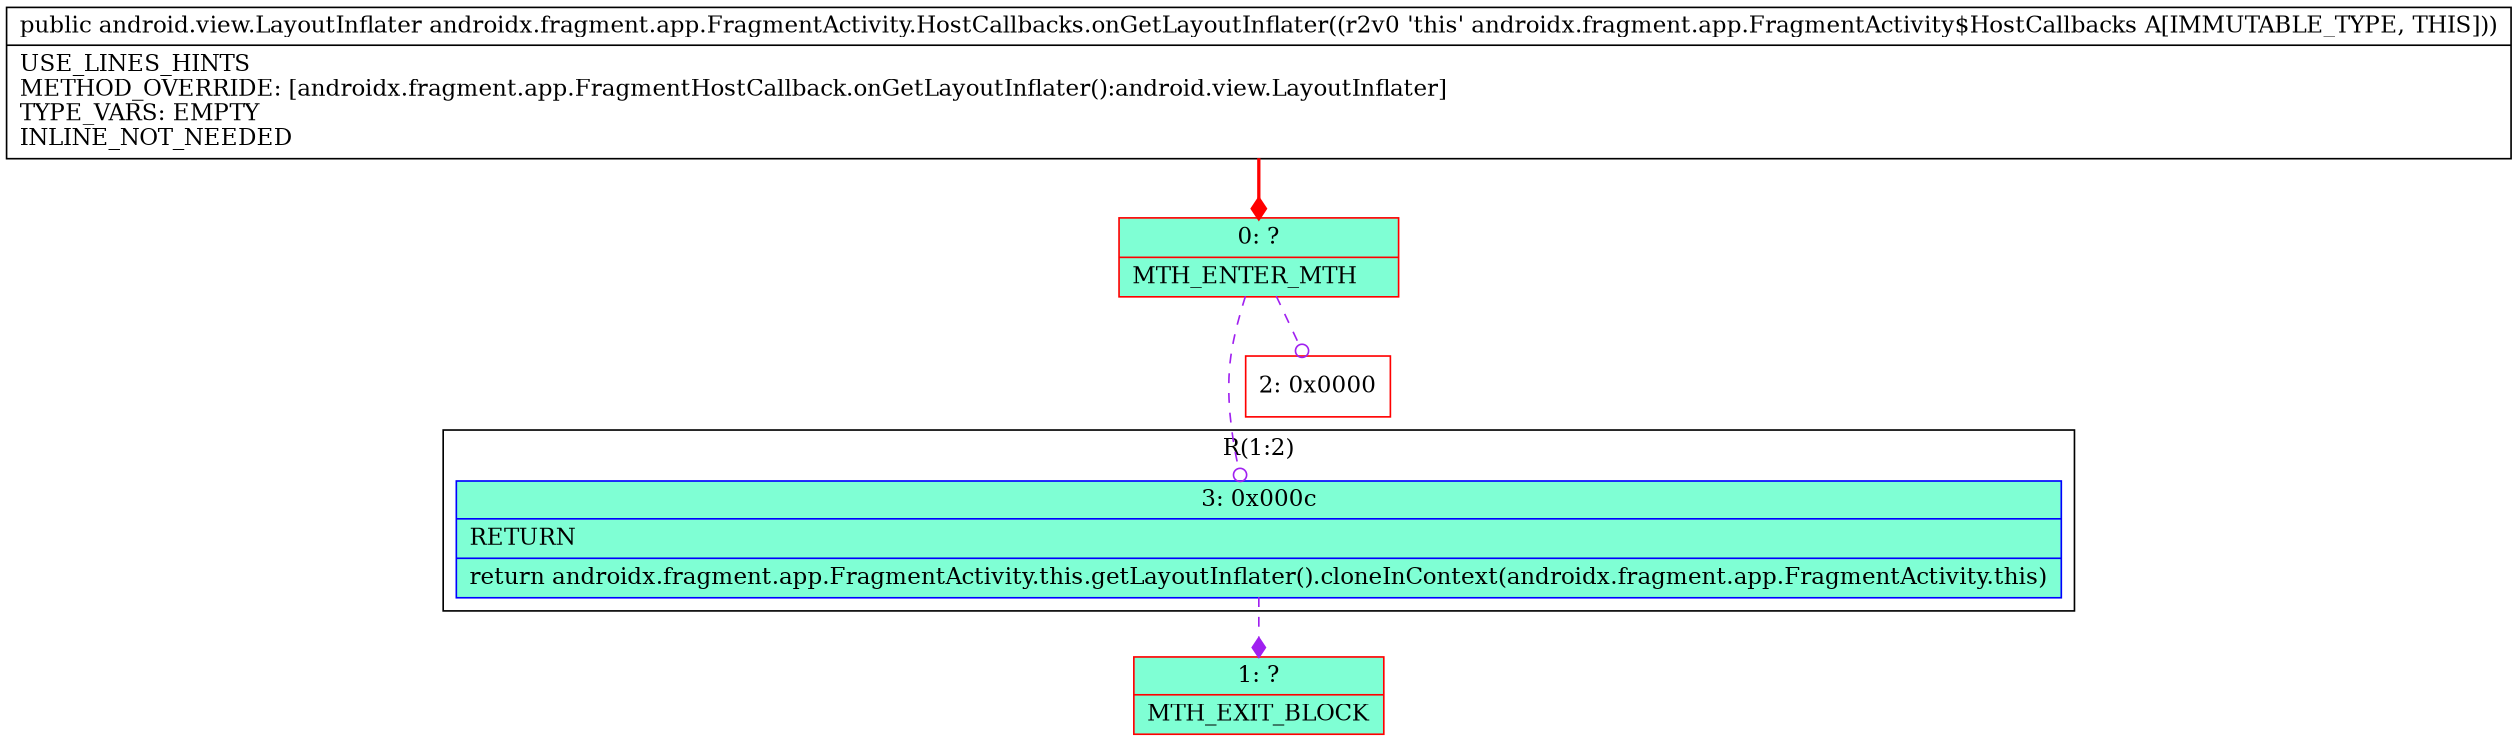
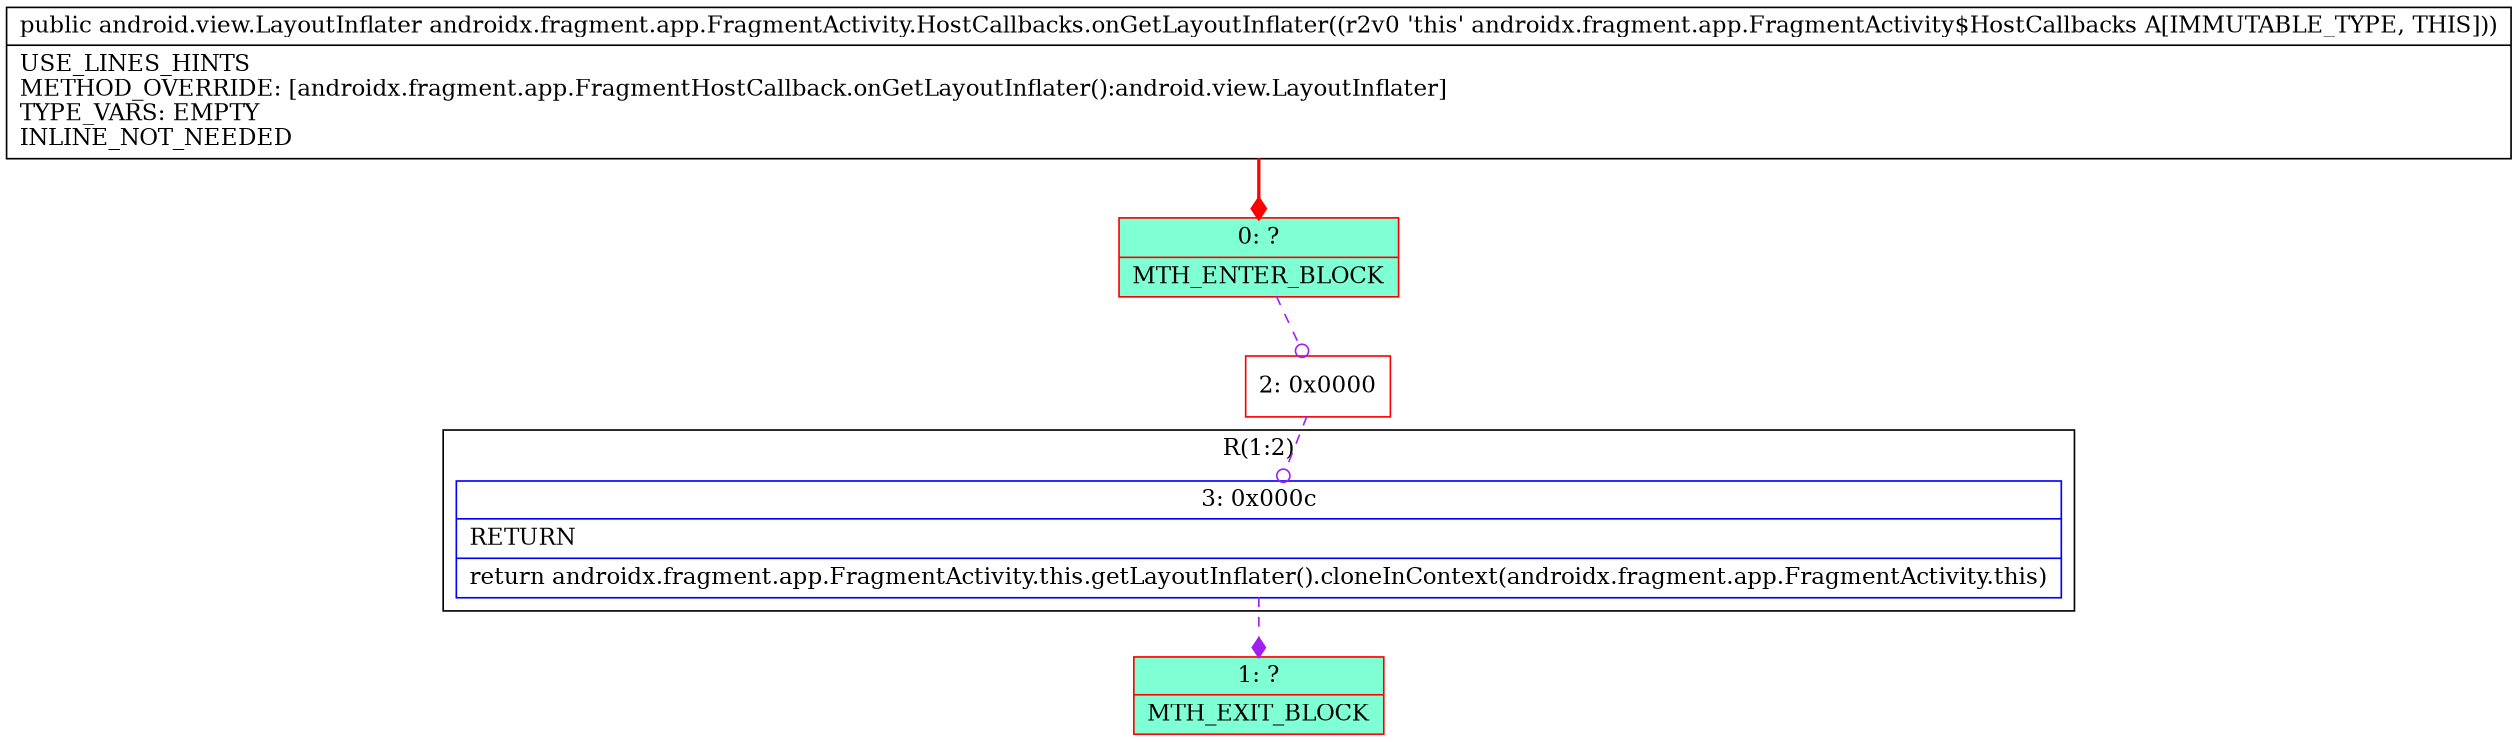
node "0: ?": text "MTH_ENTER_MTH" -> "MTH_ENTER_BLOCK"
edge "0: ?" -> "3: 0x000c": now "2: 0x0000" -> "3: 0x000c"
node "3: 0x000c": fillcolor aquamarine -> white
